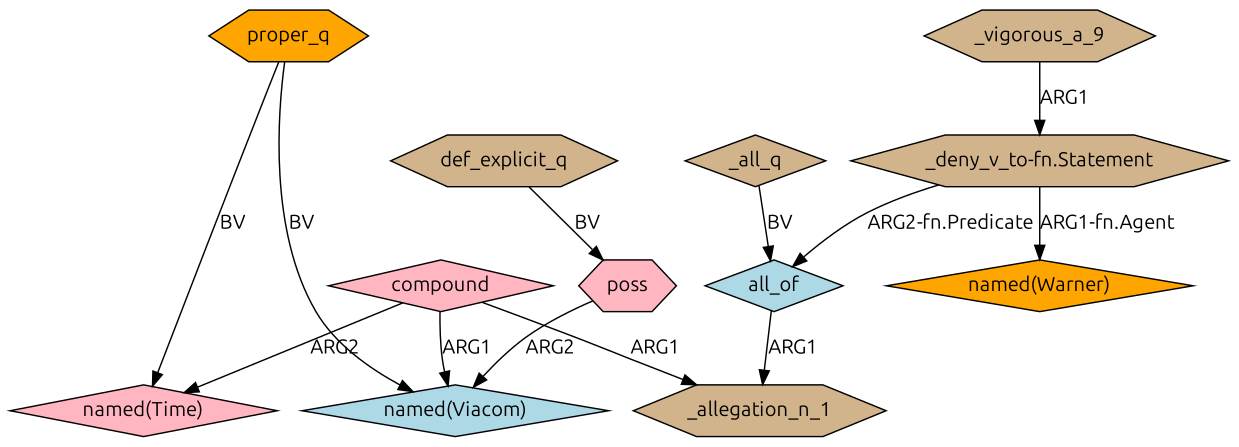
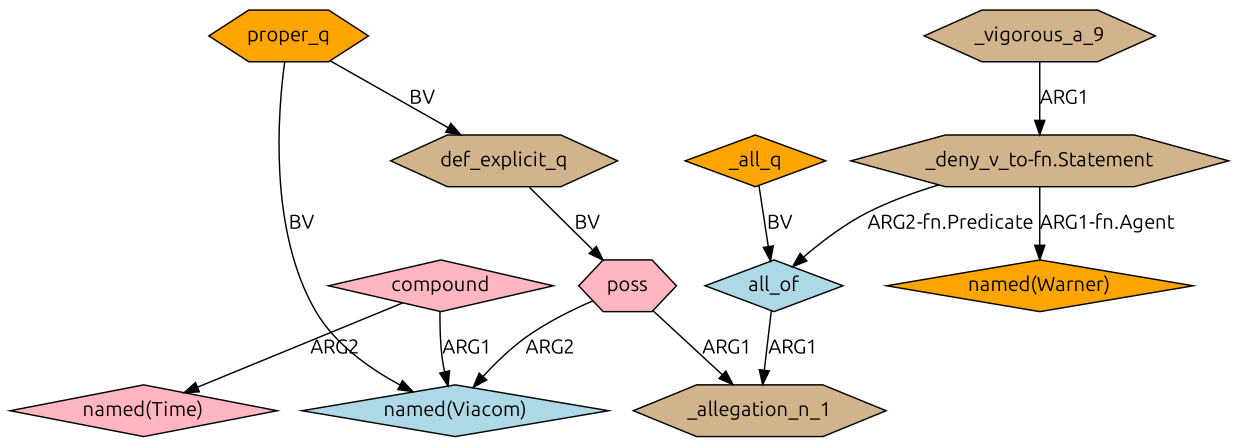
node "_all_q": fillcolor tan -> orange
edge "proper_q" -> "named(Time)": now "proper_q" -> "def_explicit_q"
edge "compound" -> "_allegation_n_1": now "poss" -> "_allegation_n_1"
